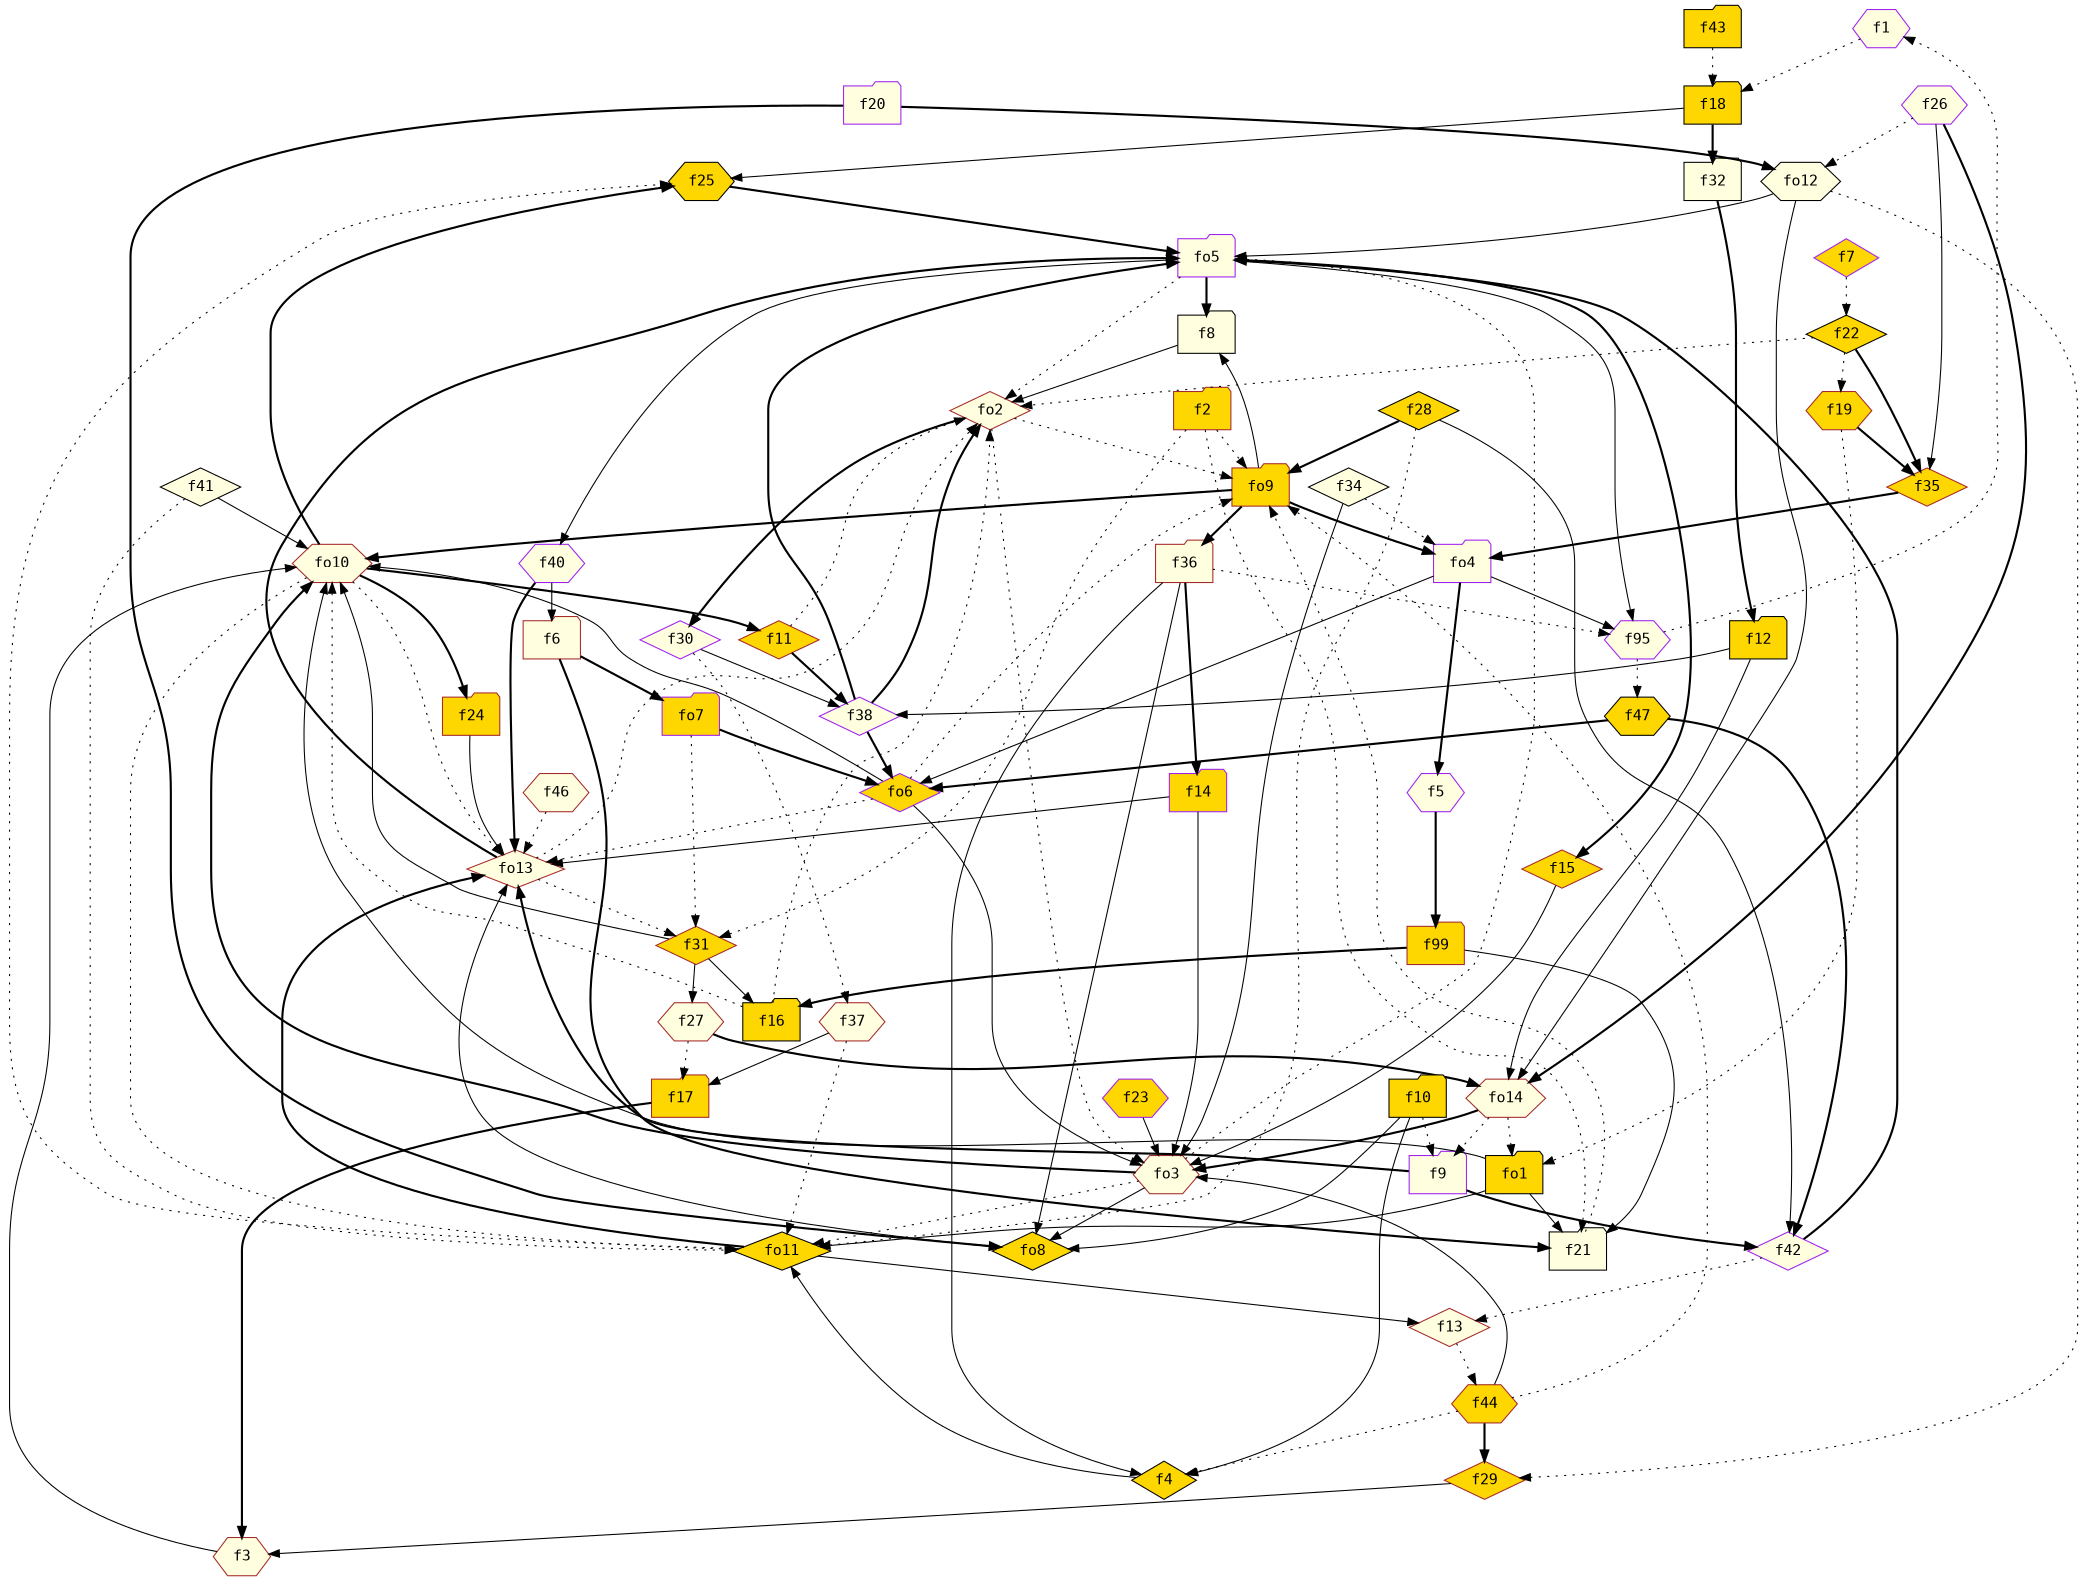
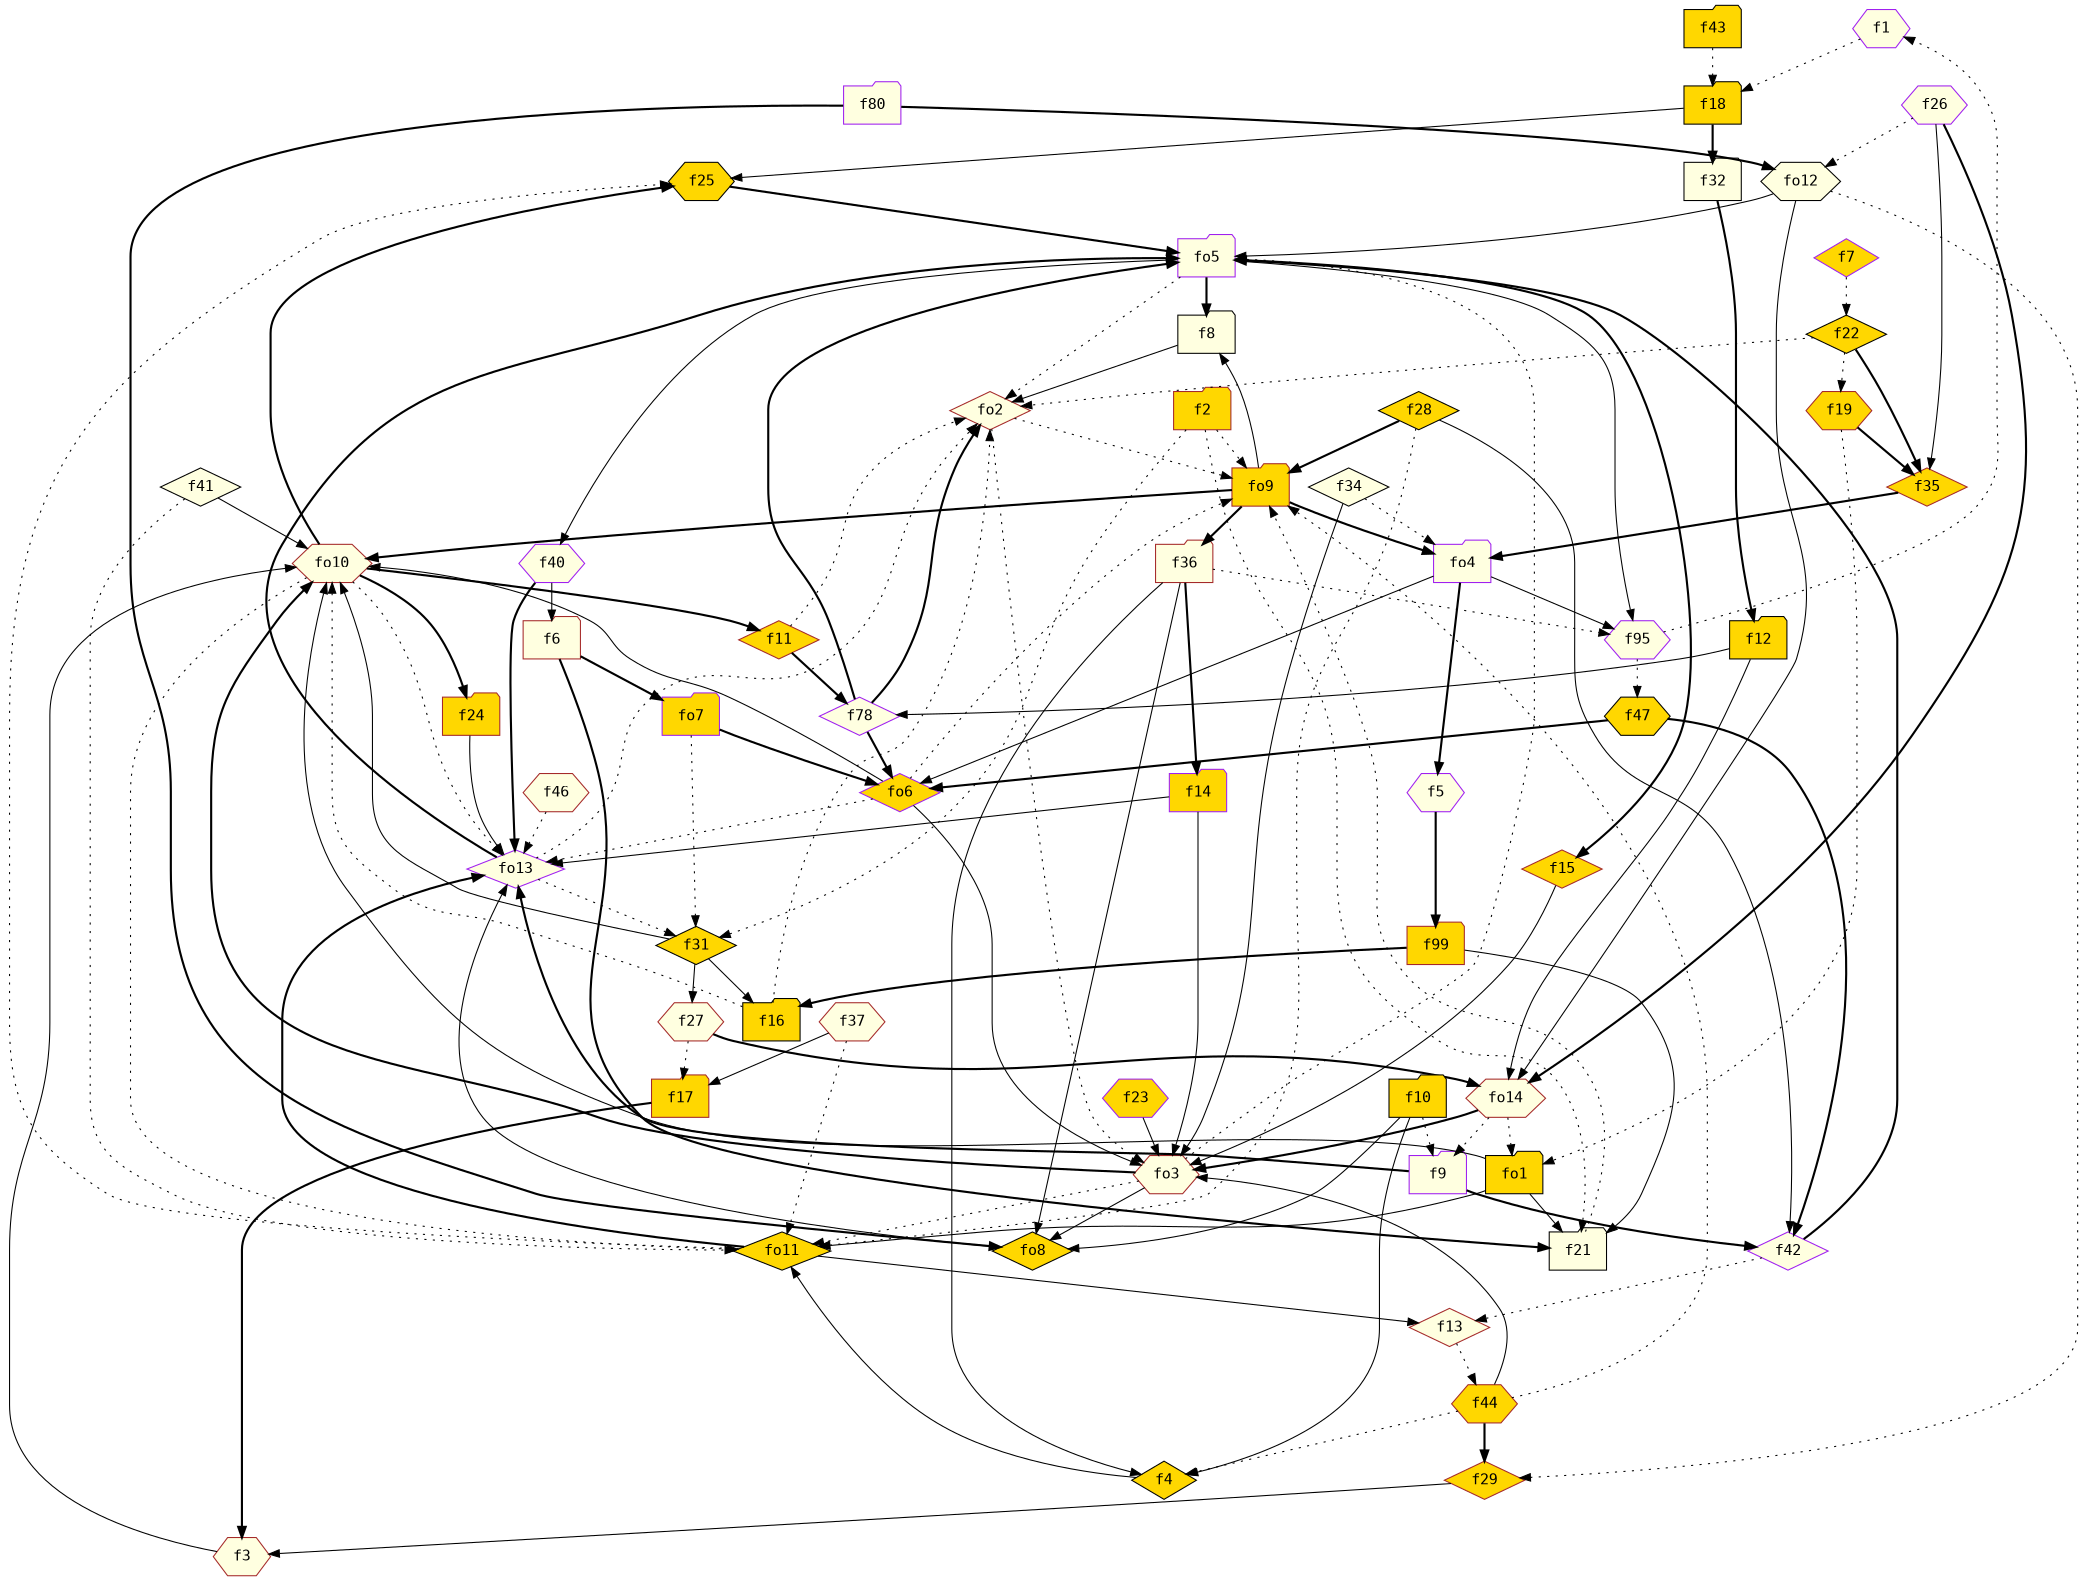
node "f20": label "f20" -> "f80"
node "f30": removed
node "f38": label "f38" -> "f78"
node "fo13": color brown -> purple
node "f31": color brown -> black
